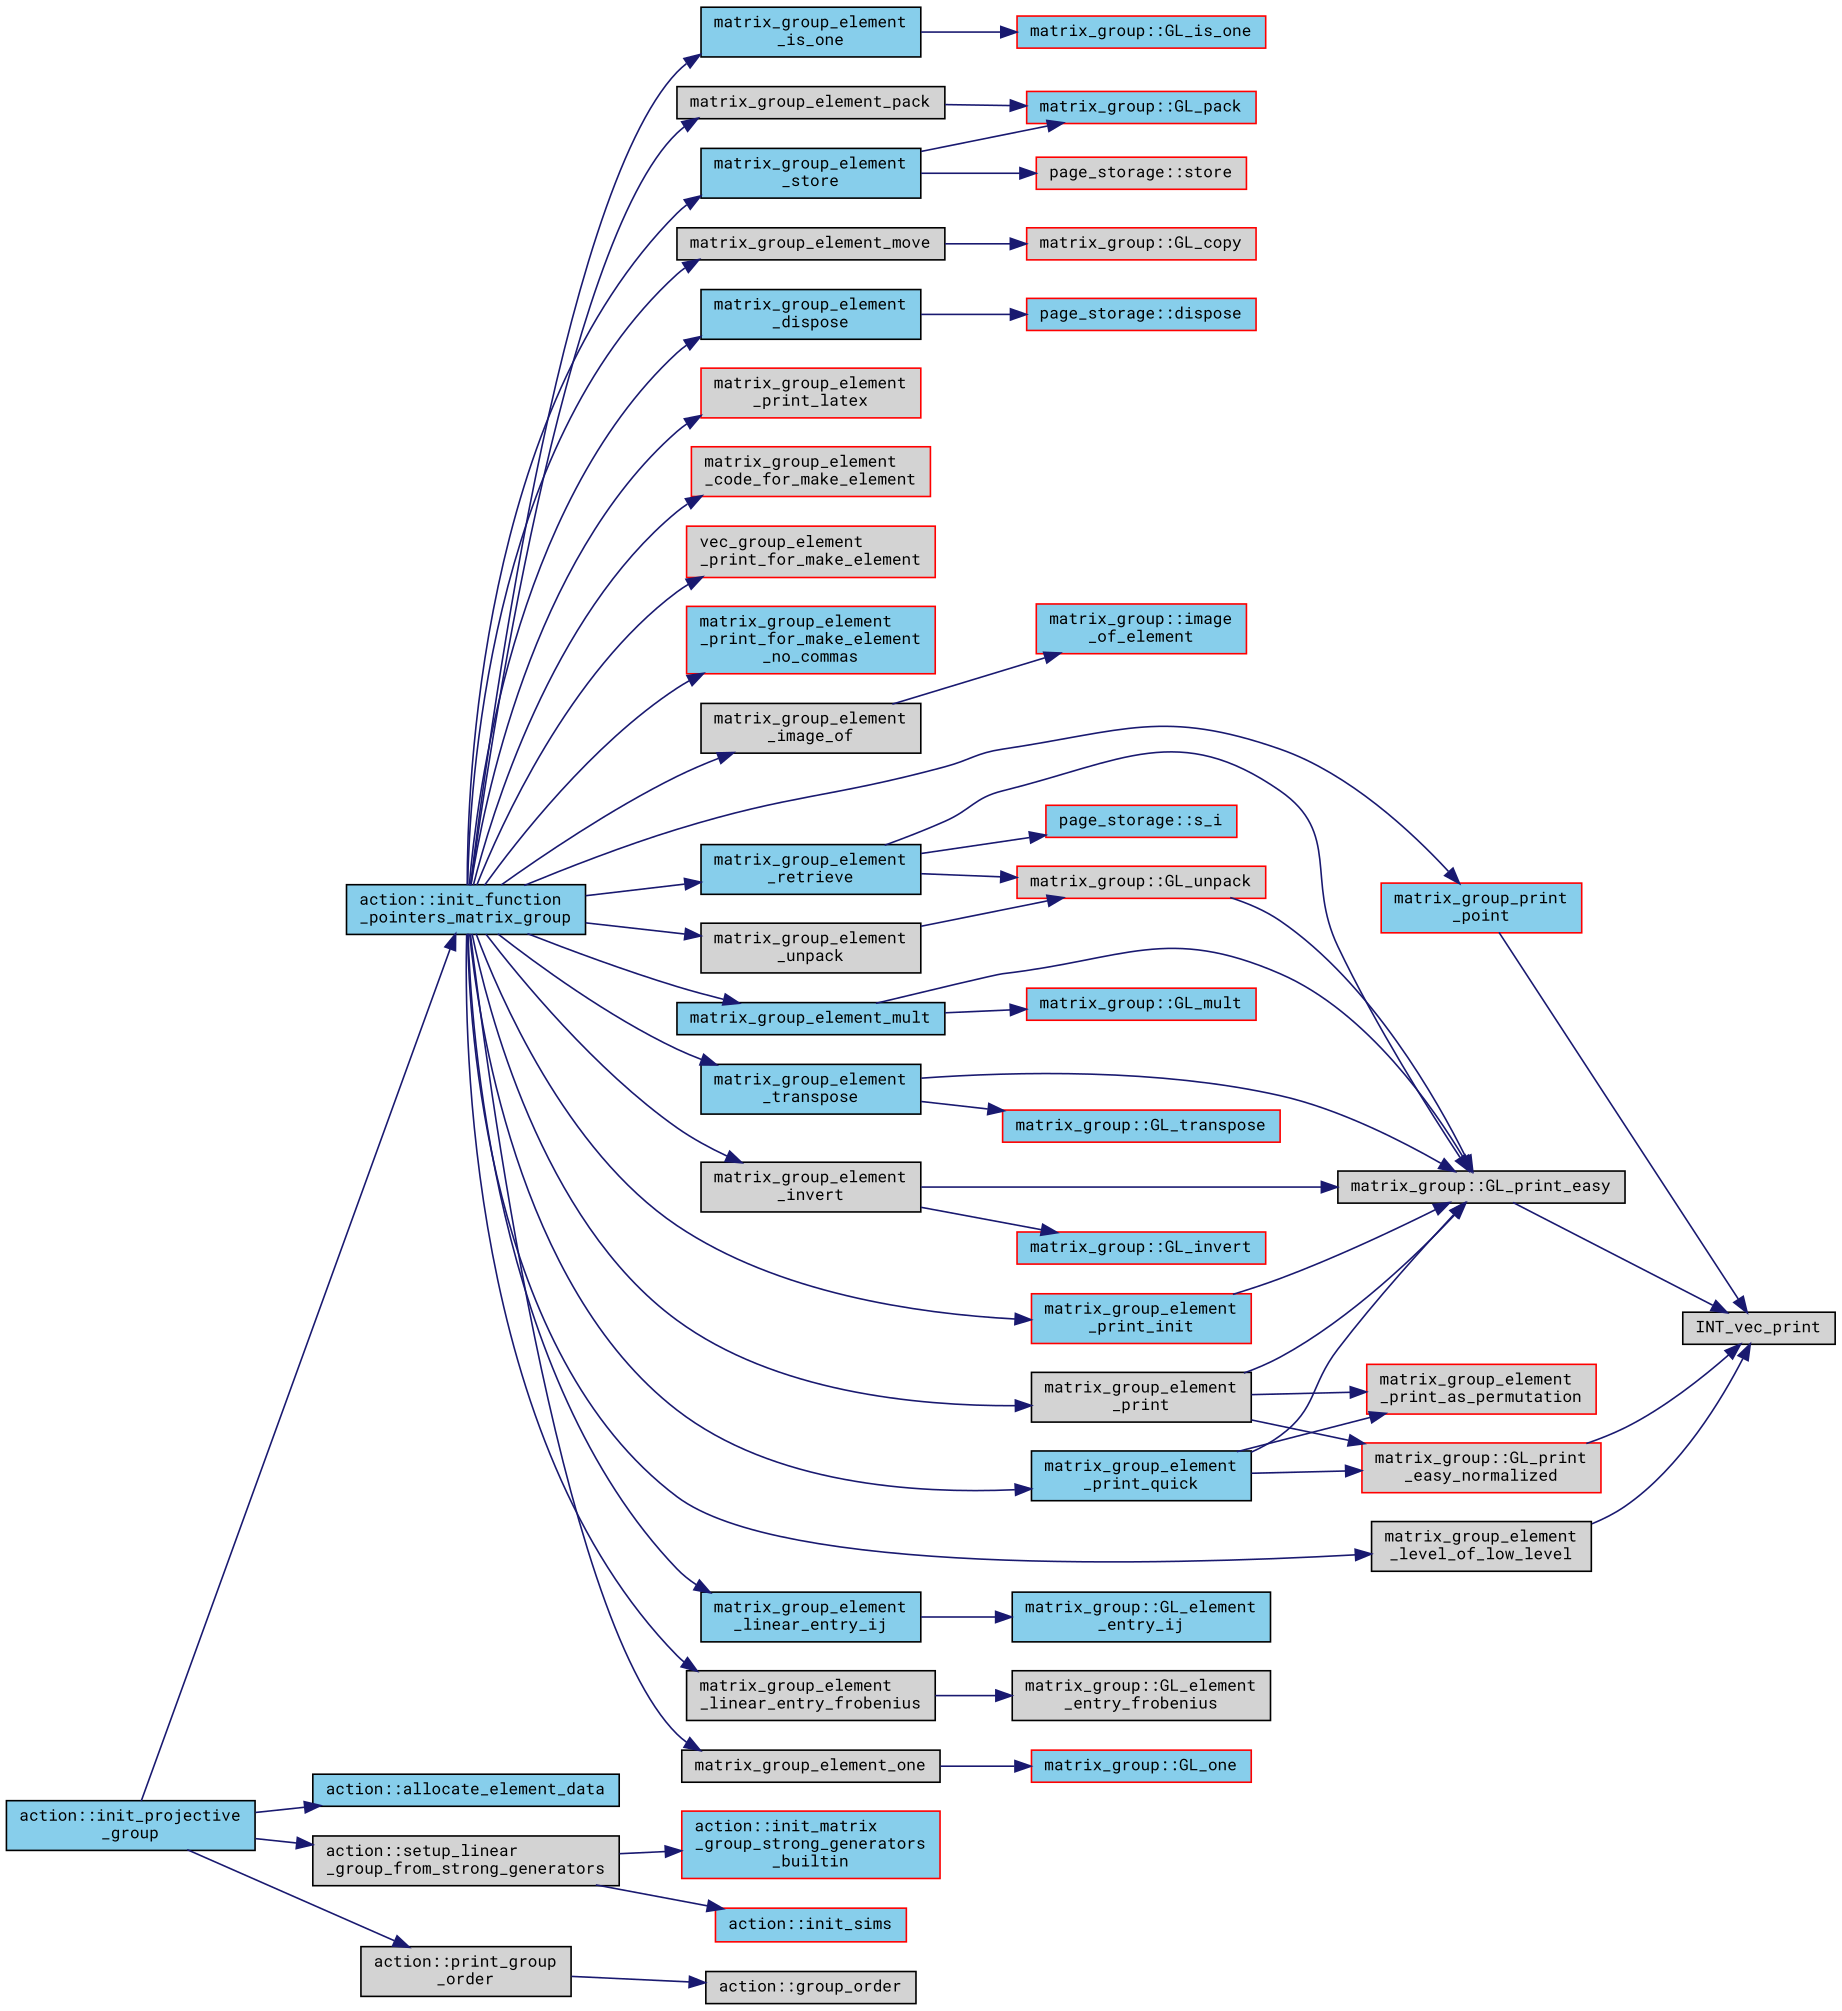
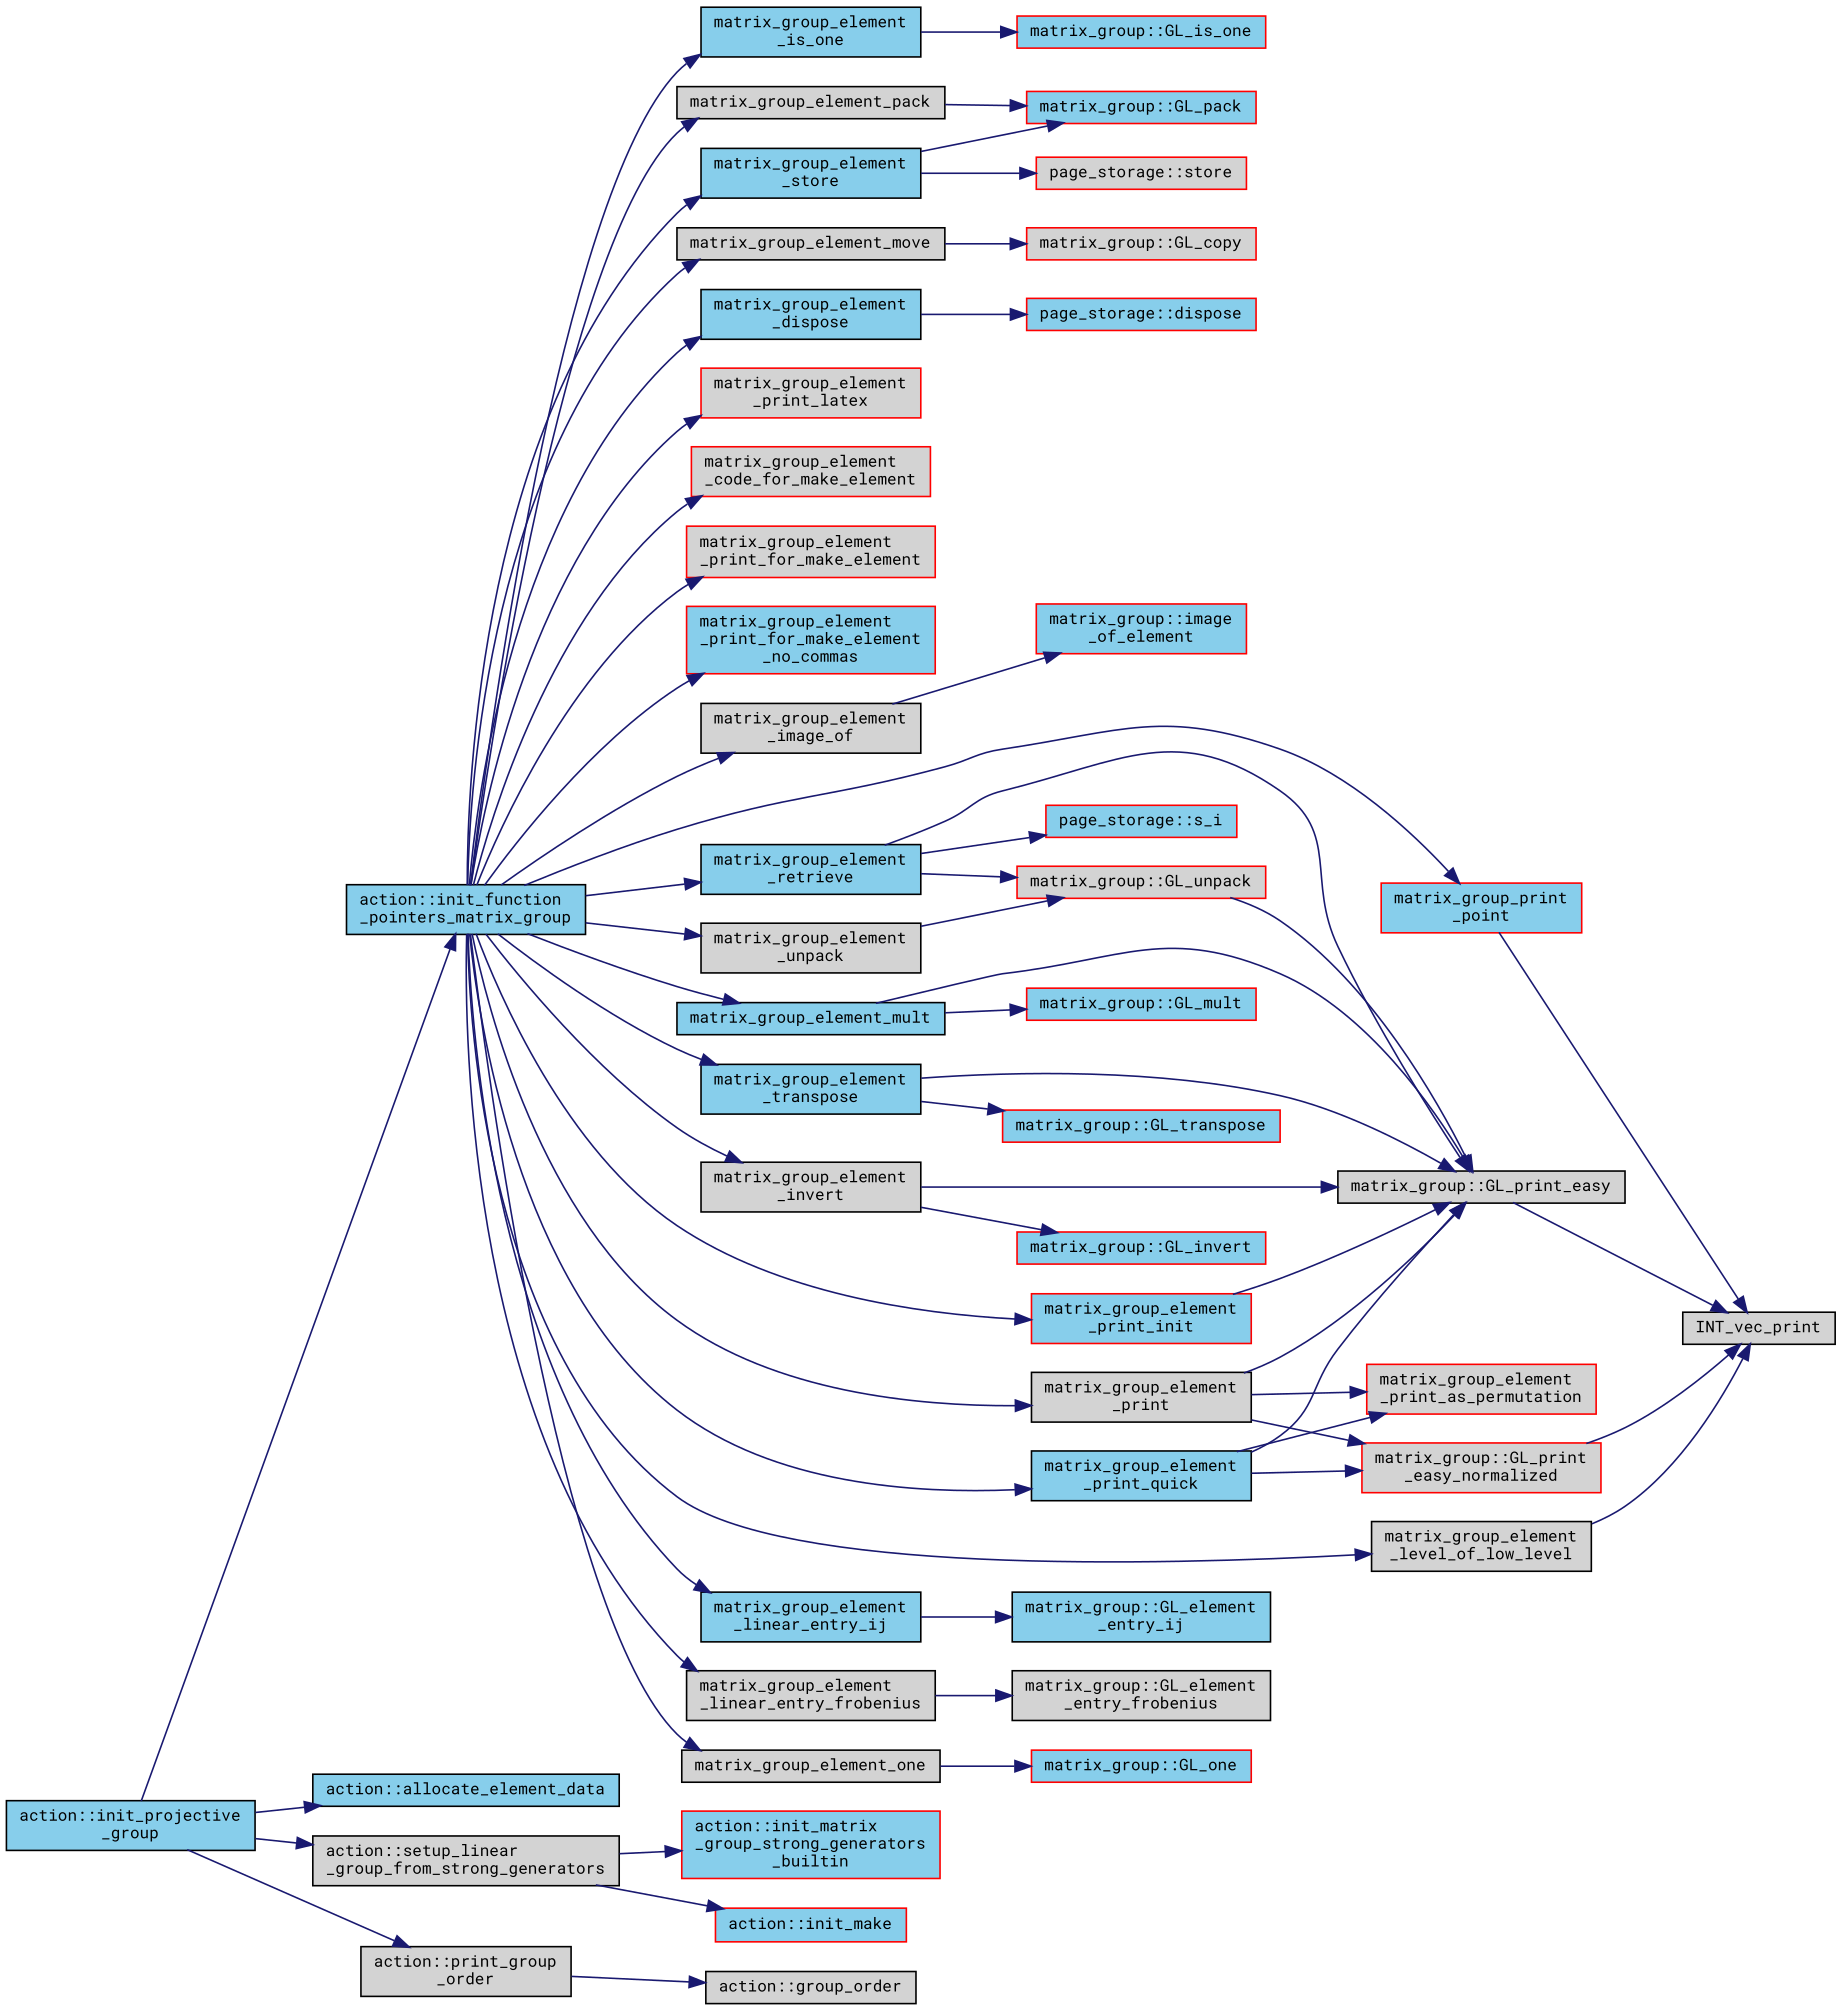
node "vec_group_element _print_for_make_element": label "vec_group_element _print_for_make_element" -> "matrix_group_element _print_for_make_element"
node "action::init_sims": label "action::init_sims" -> "action::init_make"
